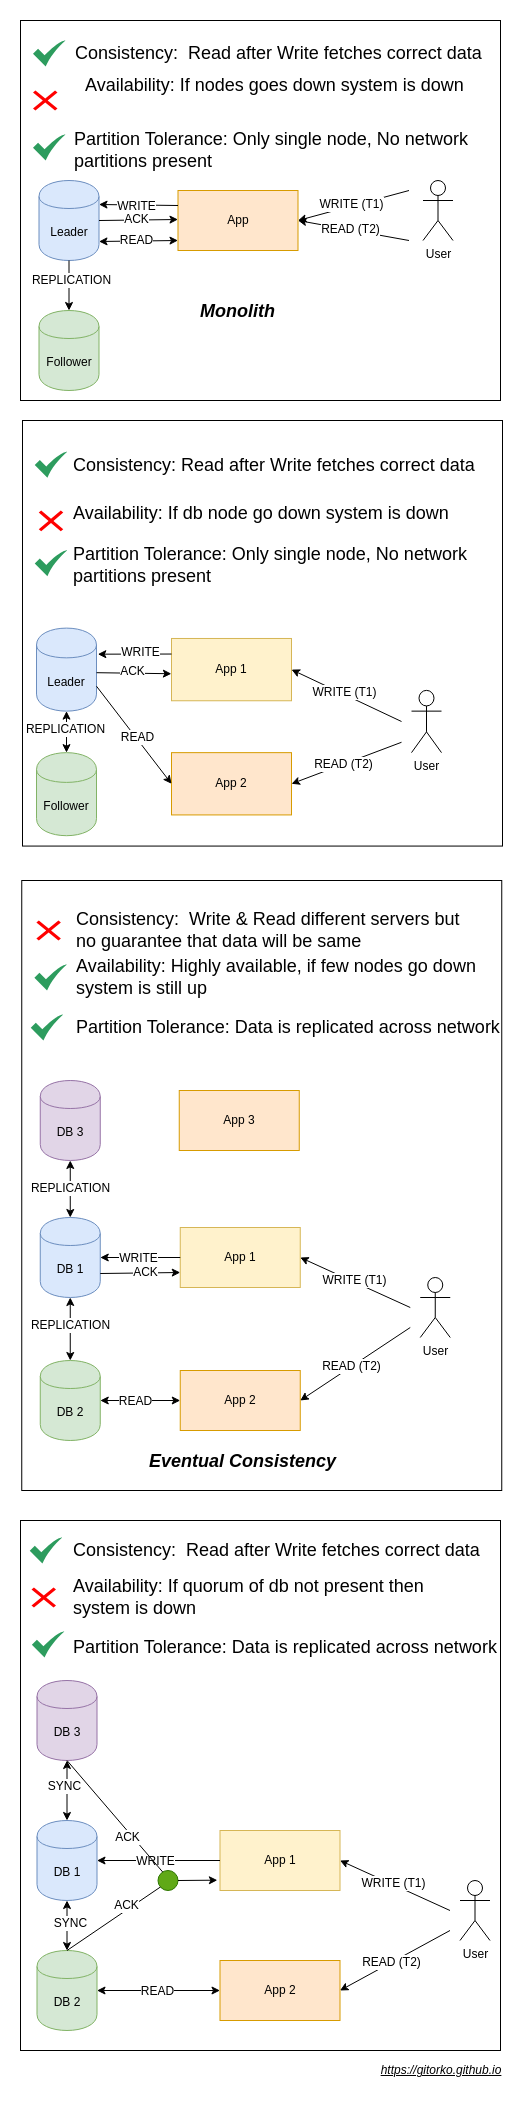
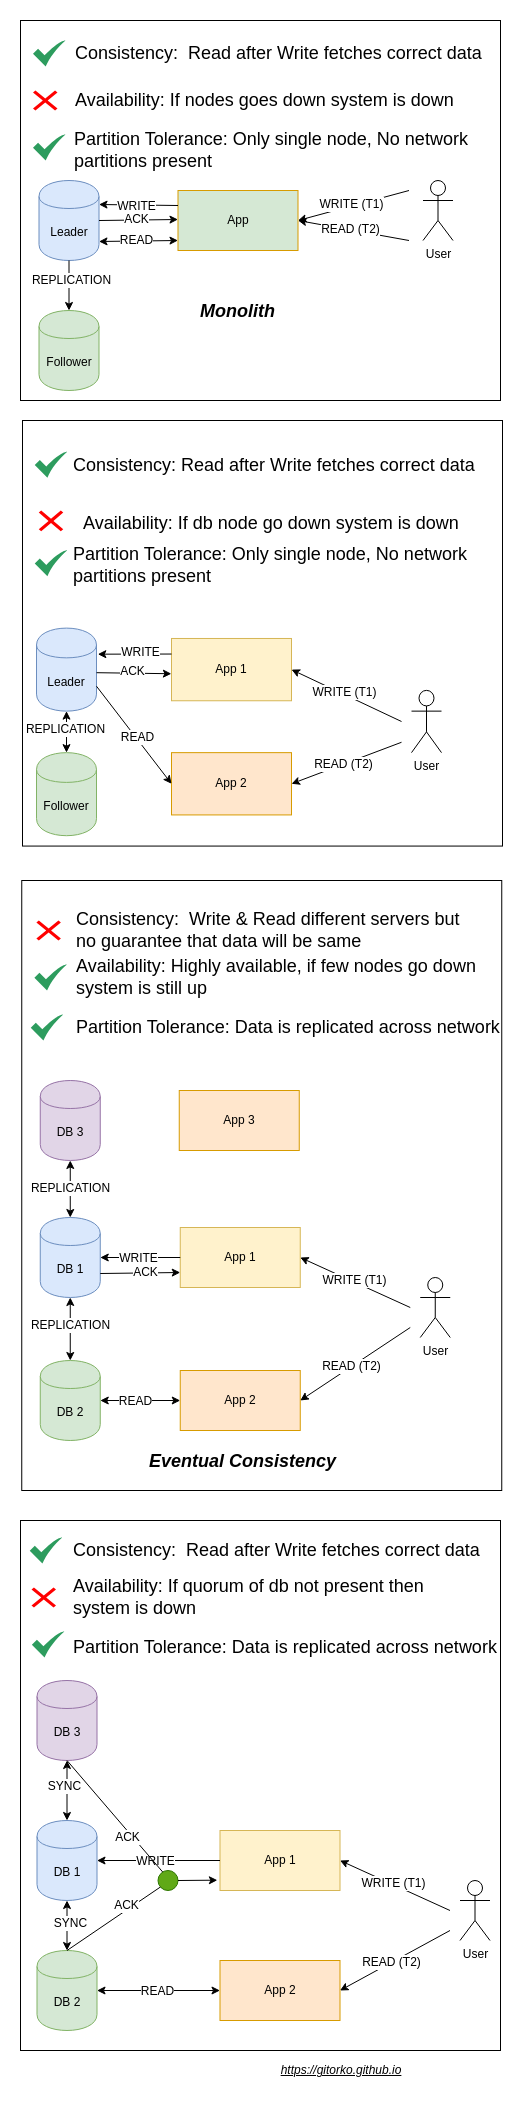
node "Availability: If nodes goes down system is down": moved (288, 86) -> (278, 101)
node "App": fillcolor #ffe6cc -> #d5e8d4
node "Availability: If db node go down system is down": moved (277, 514) -> (287, 524)
node "https://gitorko.github.io": moved (442, 2071) -> (342, 2071)
